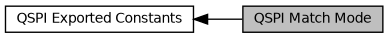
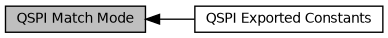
edge "QSPI Match Mode" -> "QSPI Exported Constants": reversed
